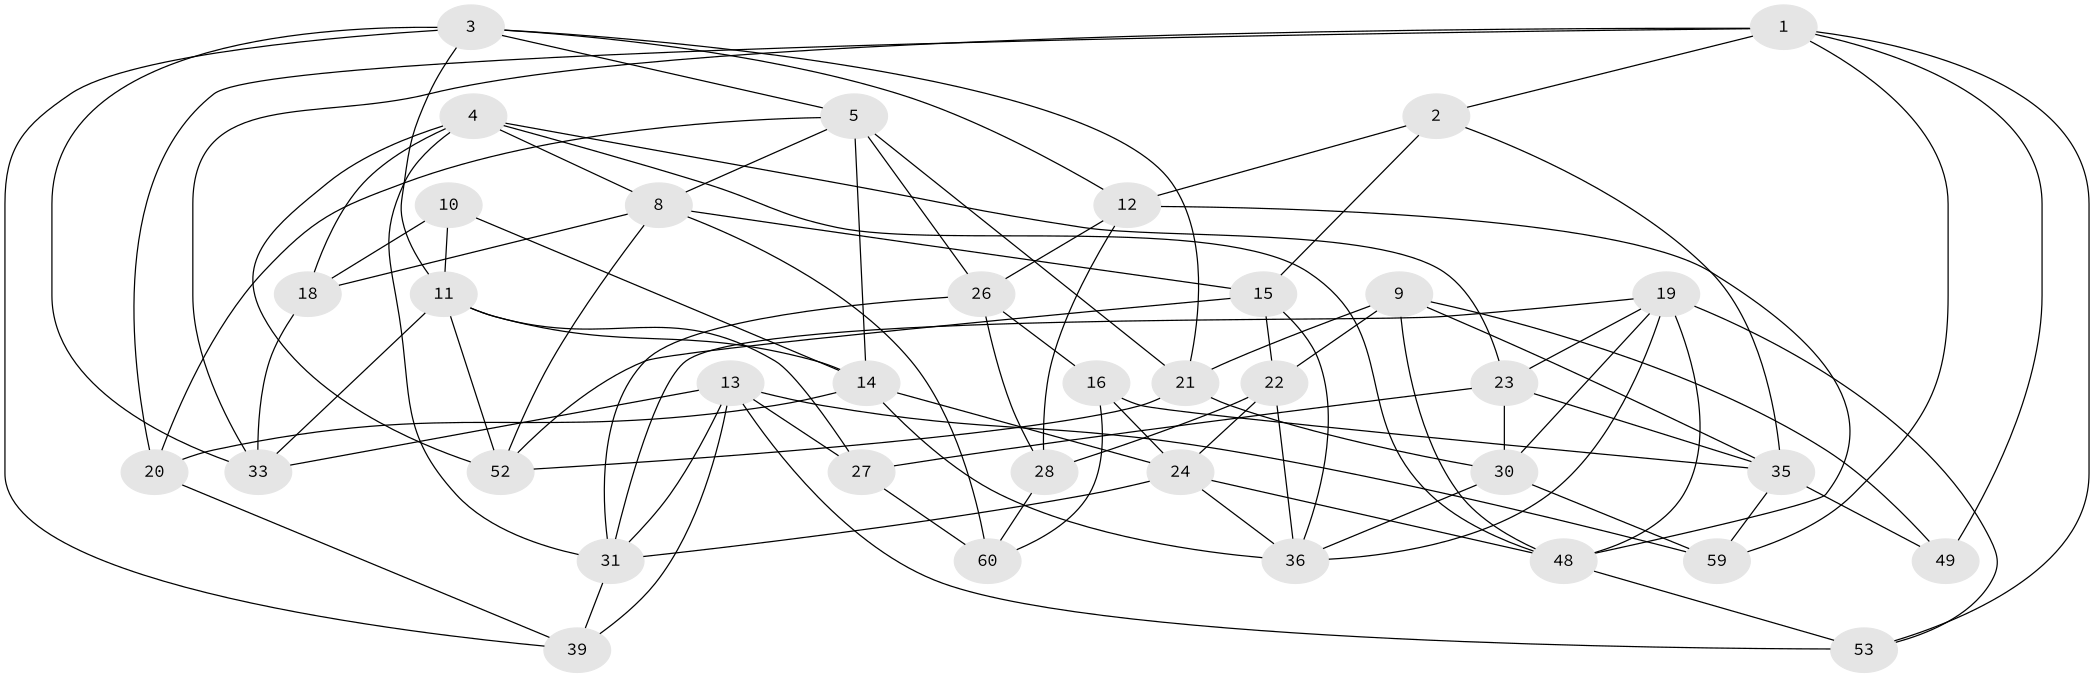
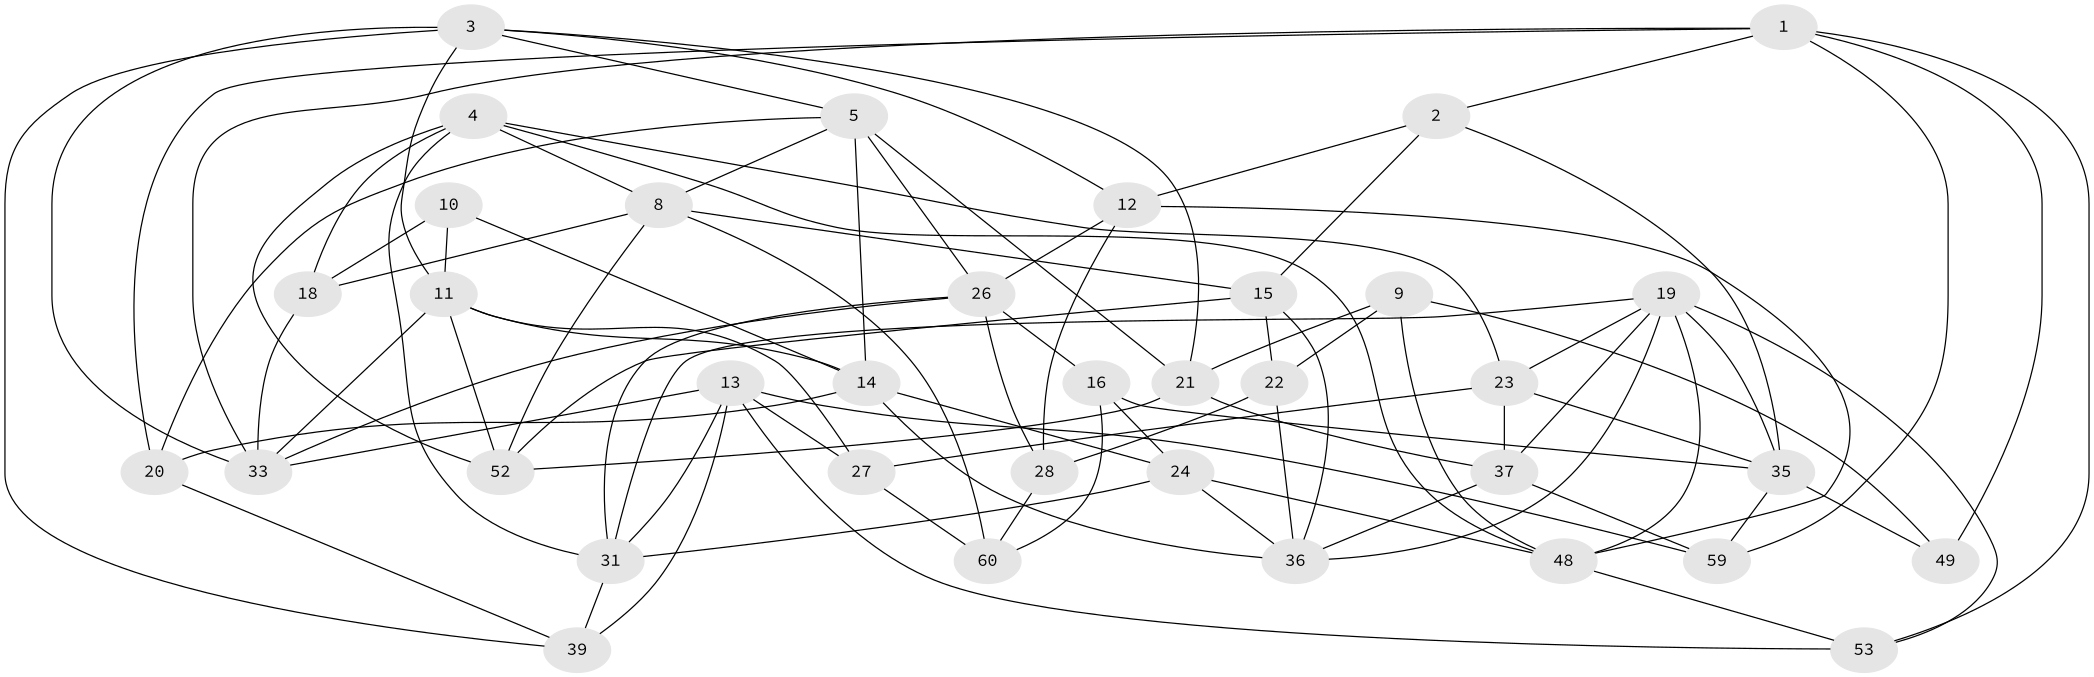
edge "26" -- "33": added
edge "9" -- "35": now "19" -- "35"
edge "22" -- "24": removed
node "30": label "30" -> "37"
